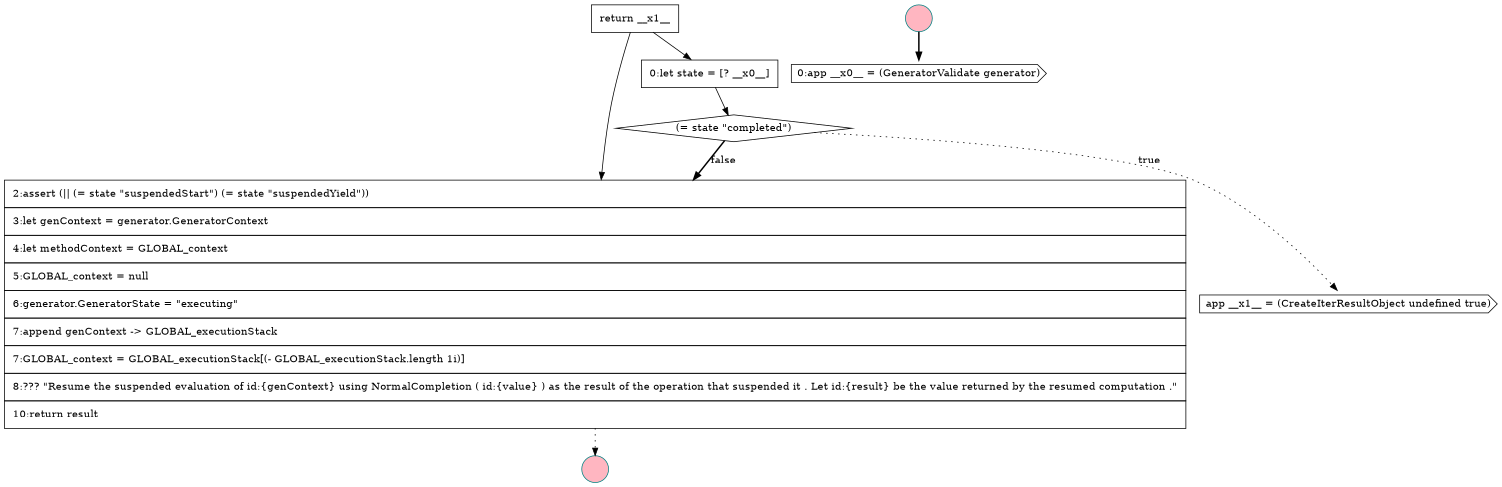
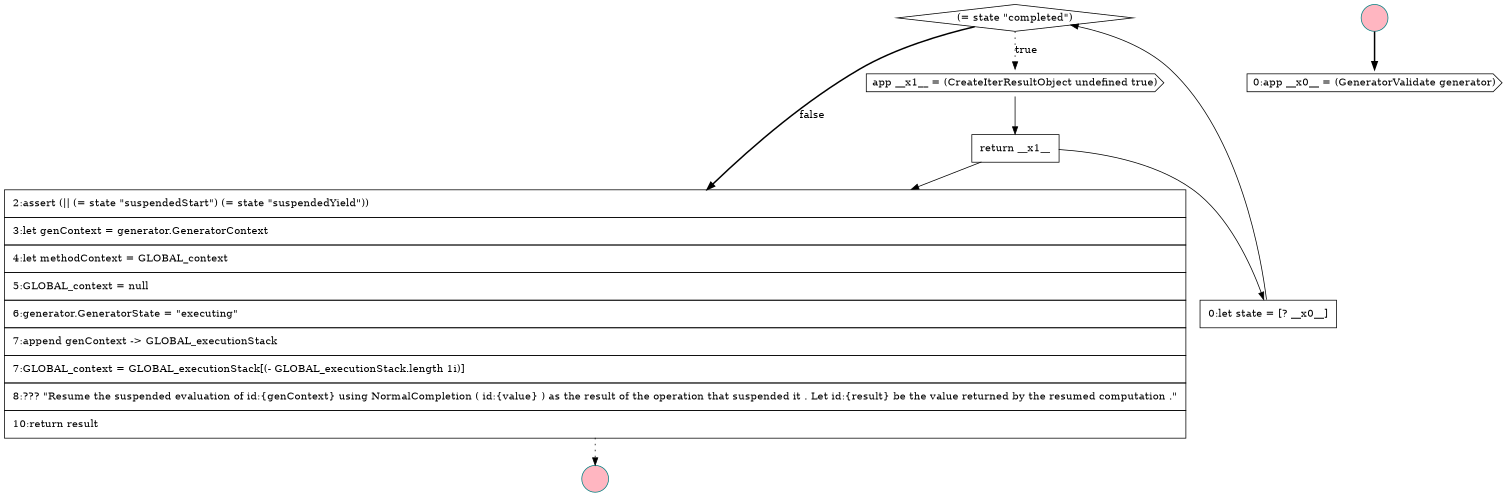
edge "app __x1__ = (CreateIterResultObject undefined true)" -> "return __x1__": added
